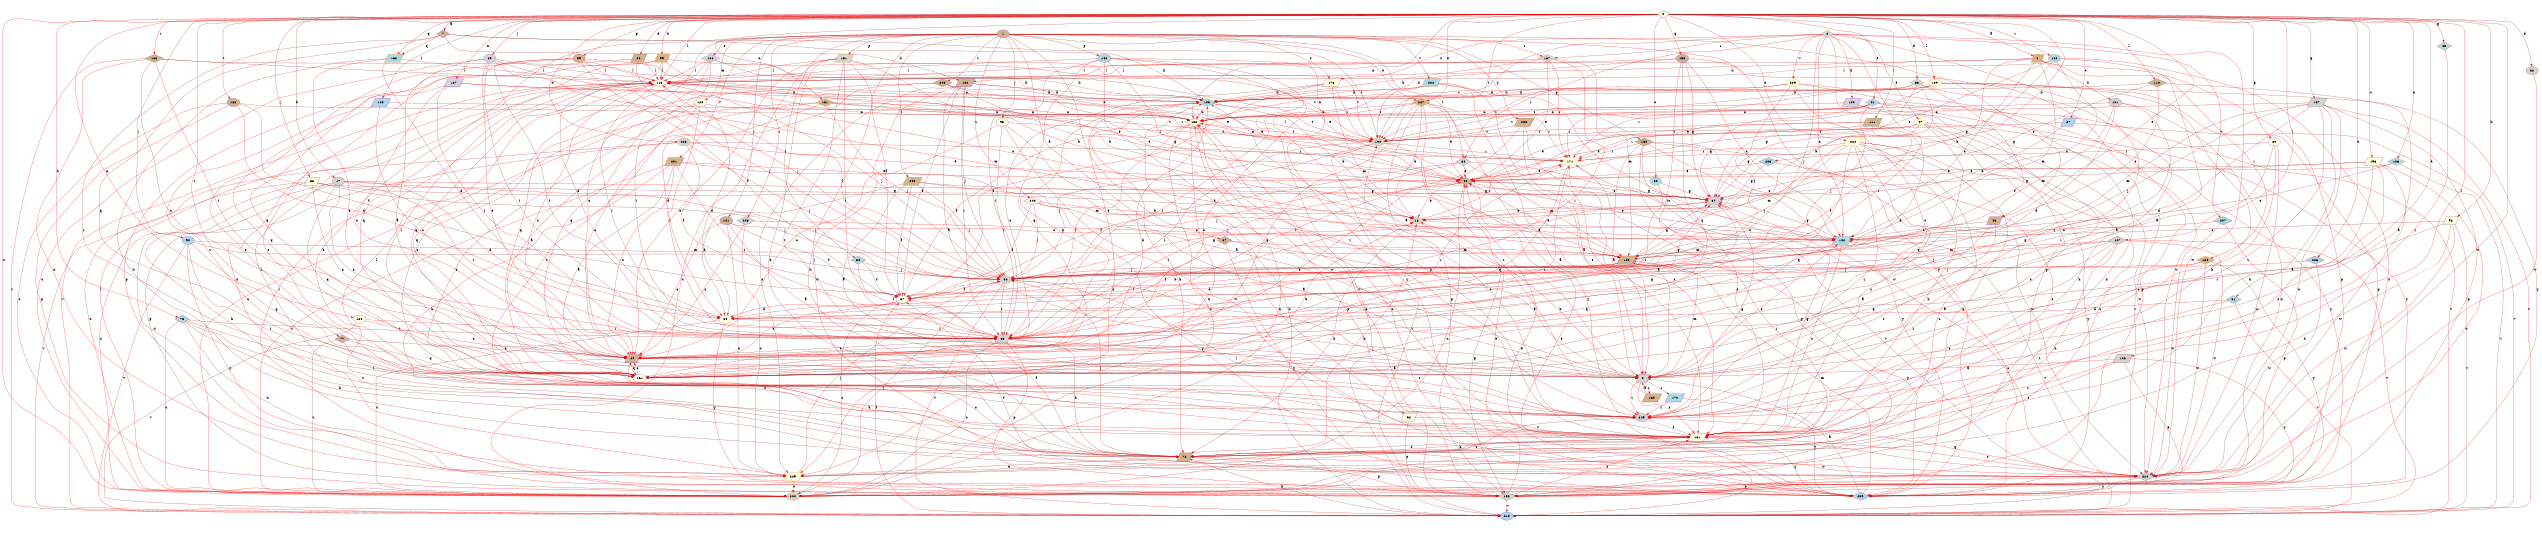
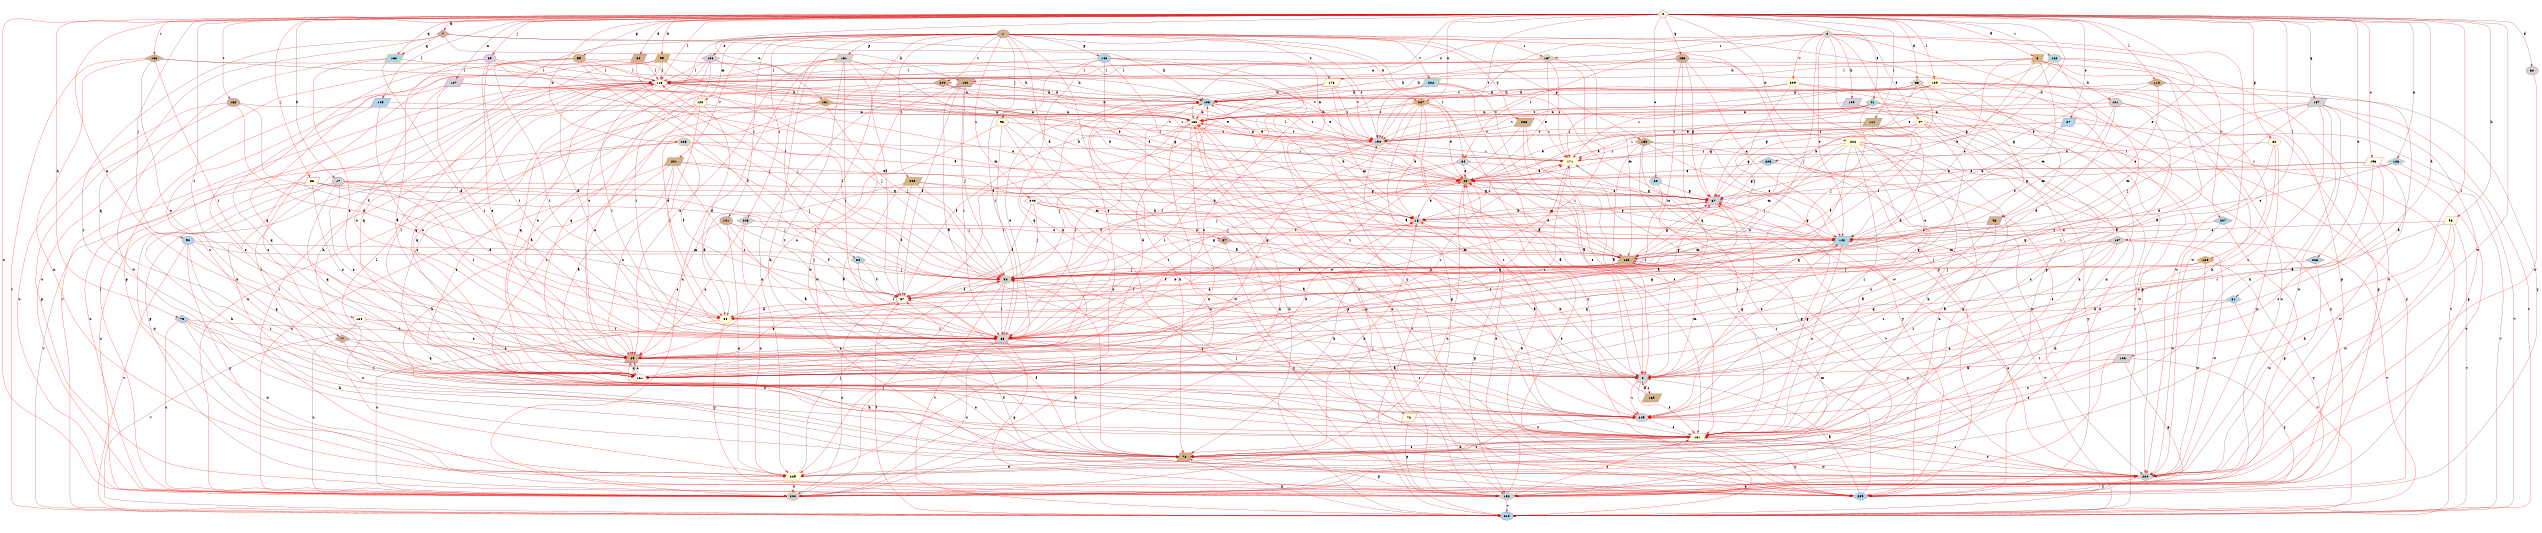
node "65": removed
node "170": removed
node "92": label "92" -> "72"
edge "220" -> "249": label "g" -> "z"
